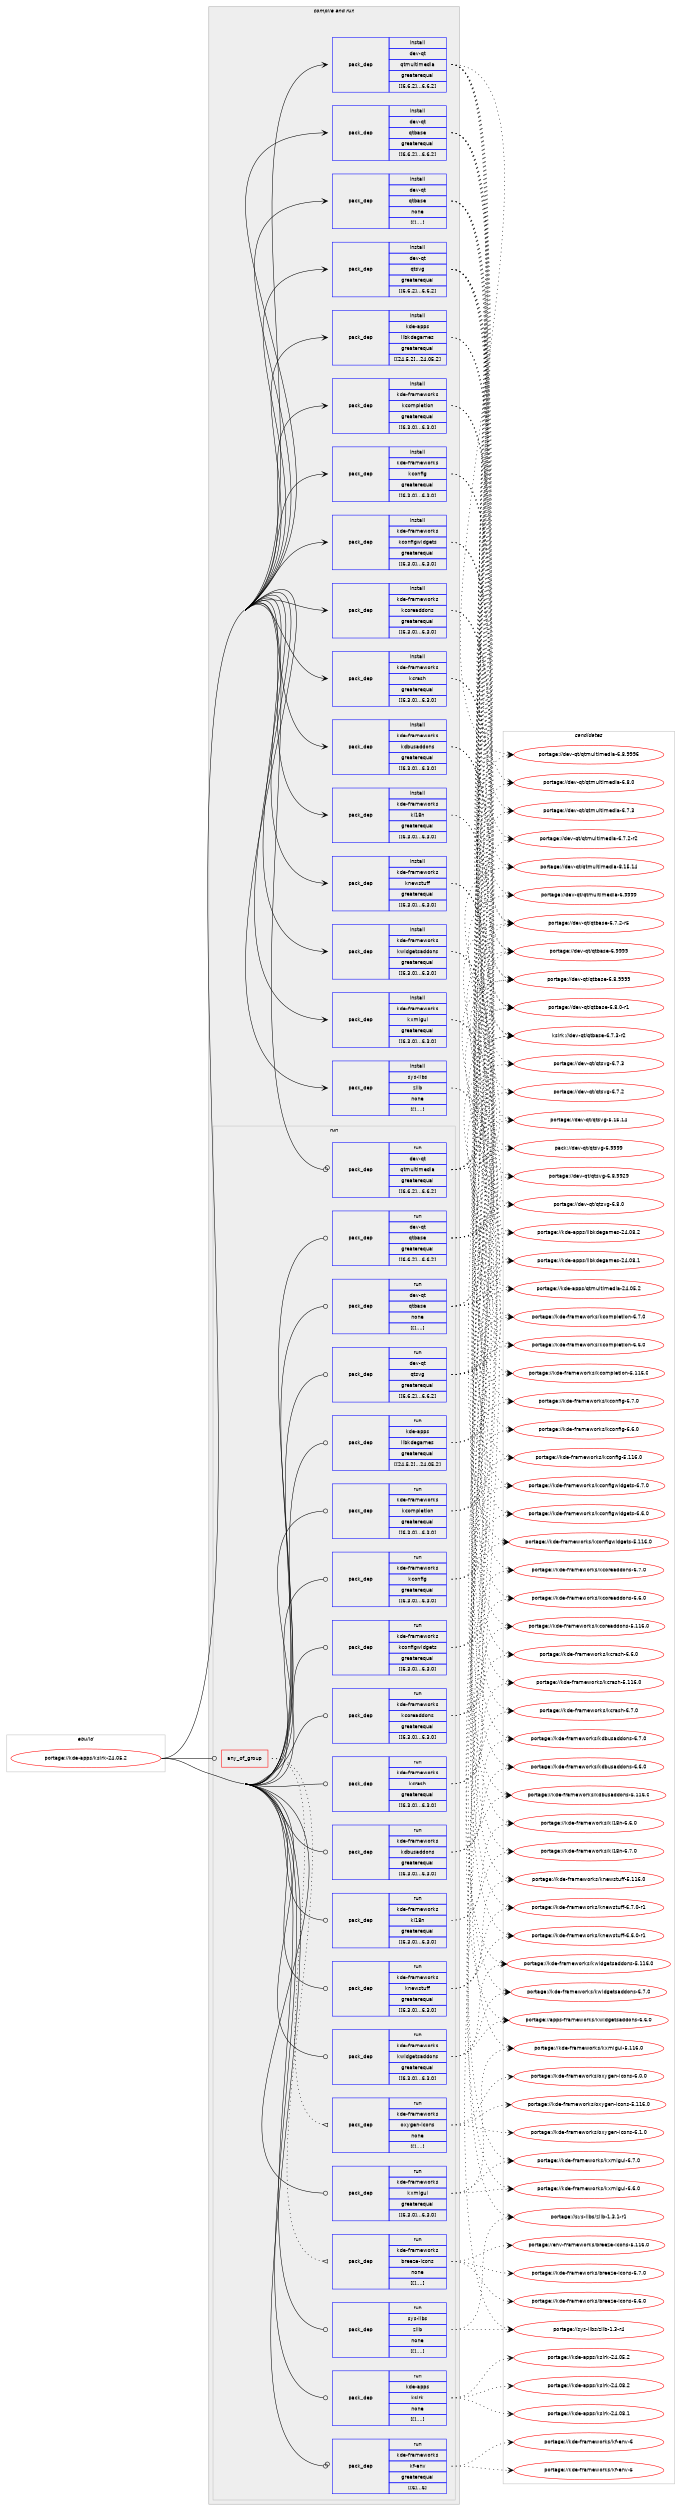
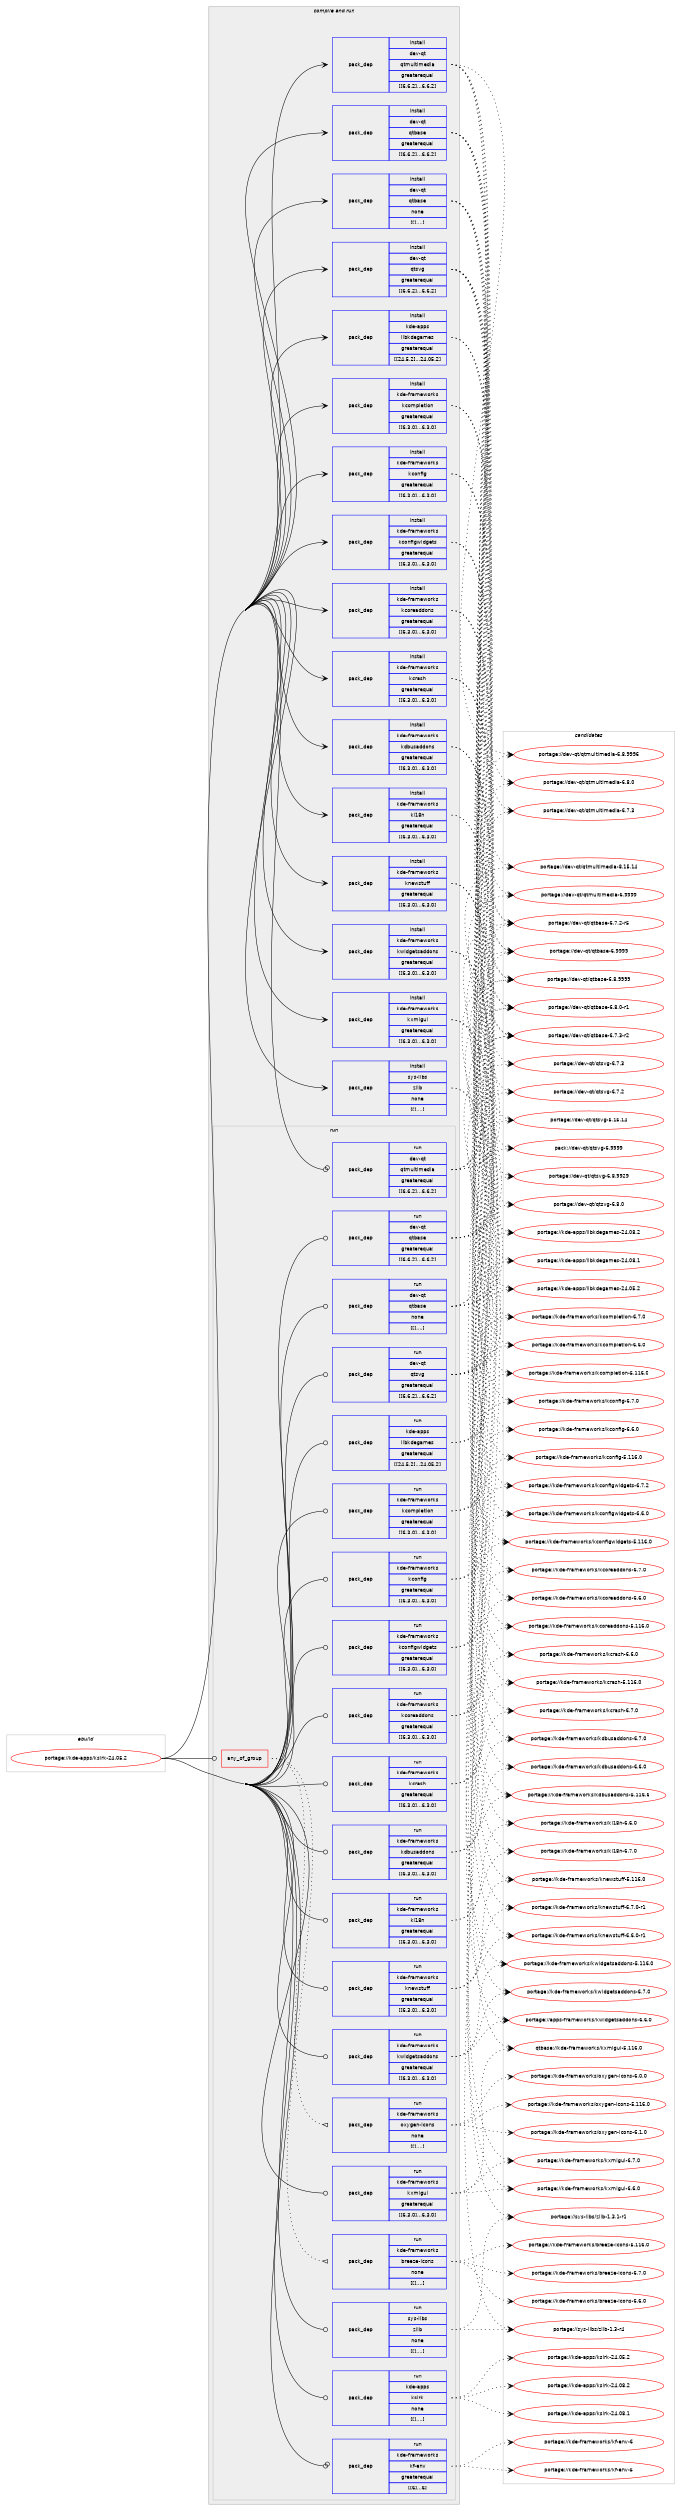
node "portage://dev-qt/qtmultimedia-6.7.2-r2": removed
node "ksirk://dev-qt/qtbase-6.7.3-r2": label "ksirk://dev-qt/qtbase-6.7.3-r2" -> "portage://dev-qt/qtbase-6.7.3-r2"
node "portage://kde-apps/qtmultimedia-24.05.2": label "portage://kde-apps/qtmultimedia-24.05.2" -> "portage://kde-apps/libkdegames-24.05.2"
node "portage://kde-frameworks/kconfigwidgets-6.7.0": label "portage://kde-frameworks/kconfigwidgets-6.7.0" -> "portage://kde-frameworks/kconfigwidgets-6.7.2"
node "portage://kde-frameworks/kdbusaddons-5.116.0": label "portage://kde-frameworks/kdbusaddons-5.116.0" -> "portage://kde-frameworks/kdbusaddons-5.116.6"
node "portage://kde-frameworks/kxmlgui-5.116.0": label "portage://kde-frameworks/kxmlgui-5.116.0" -> "qtbase://kde-frameworks/kxmlgui-5.116.0"
node "portage://env-frameworks/breeze-icons-5.116.0": label "portage://env-frameworks/breeze-icons-5.116.0" -> "portage://kde-frameworks/breeze-icons-5.116.0"
